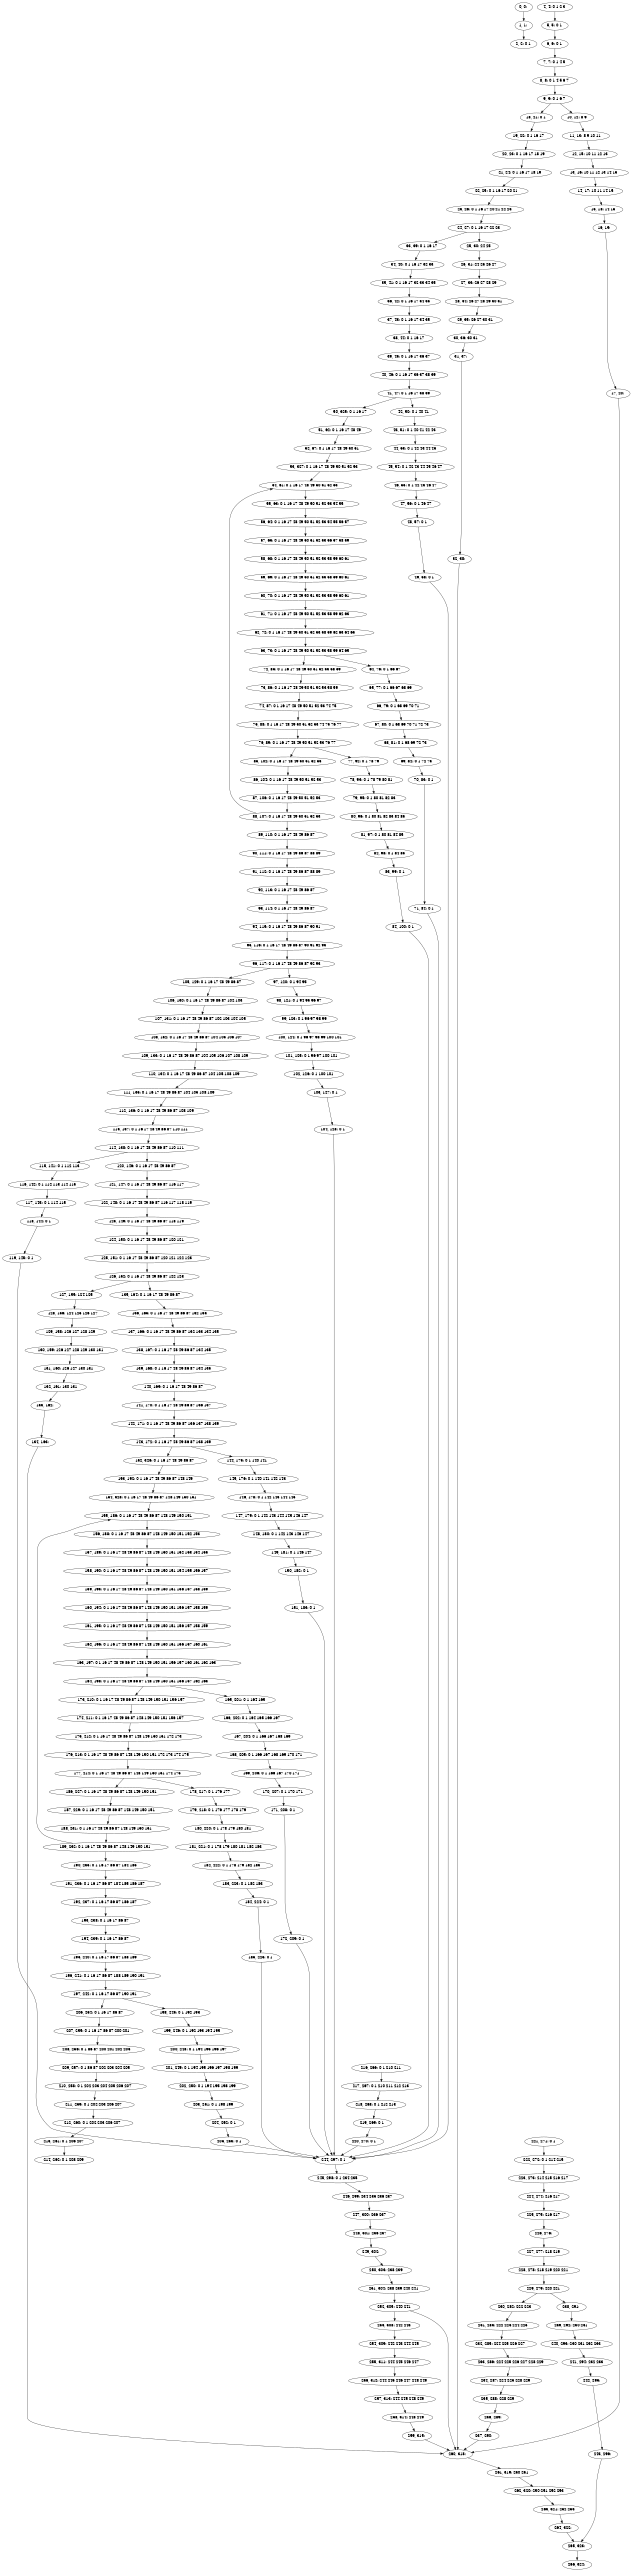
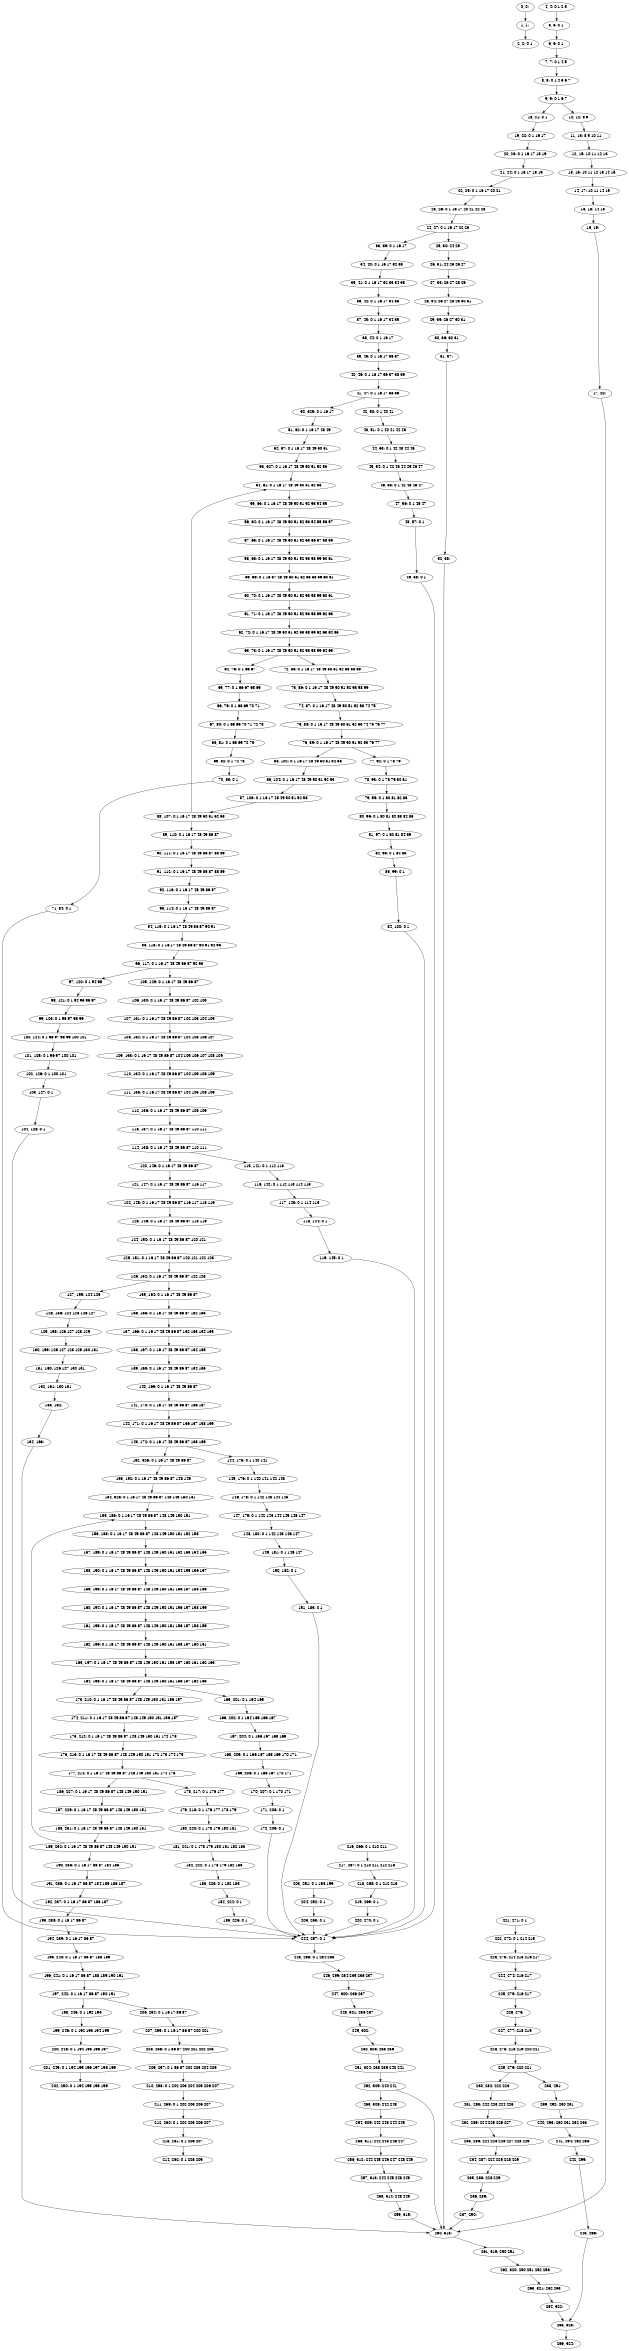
node "59, 69: 0 1 16 17 48 49 50 51 52 53 58 59 60 61": label "59, 69: 0 1 16 17 48 49 50 51 52 53 58 59 60 61" -> "59, 69: 0 1 16 57 48 49 50 51 52 53 58 59 60 61"
edge "202, 250: 0 1 194 195 198 199" -> "203, 251: 0 1 198 199": removed
